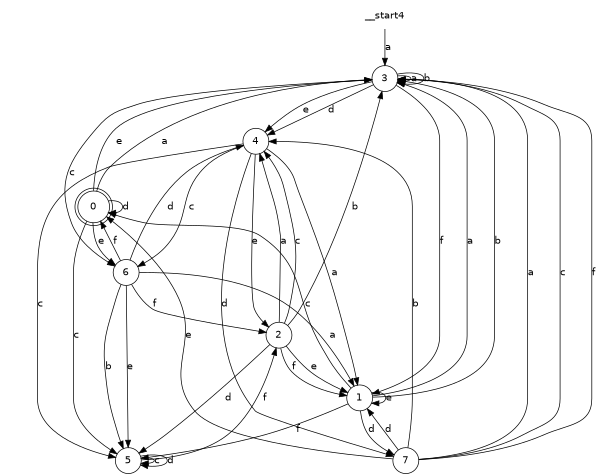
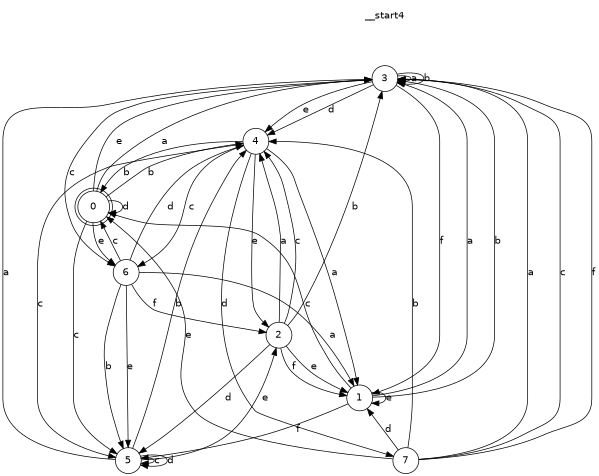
edge "__start4" -> "3": now "5" -> "3"
edge "4" -> "0": added, label "b"
edge "0" -> "4": added, label "b"
edge "6" -> "0": label "f" -> "c"
edge "5" -> "4": added, label "b"
edge "5" -> "2": label "f" -> "e"
edge "1" -> "7": removed, label "d"
